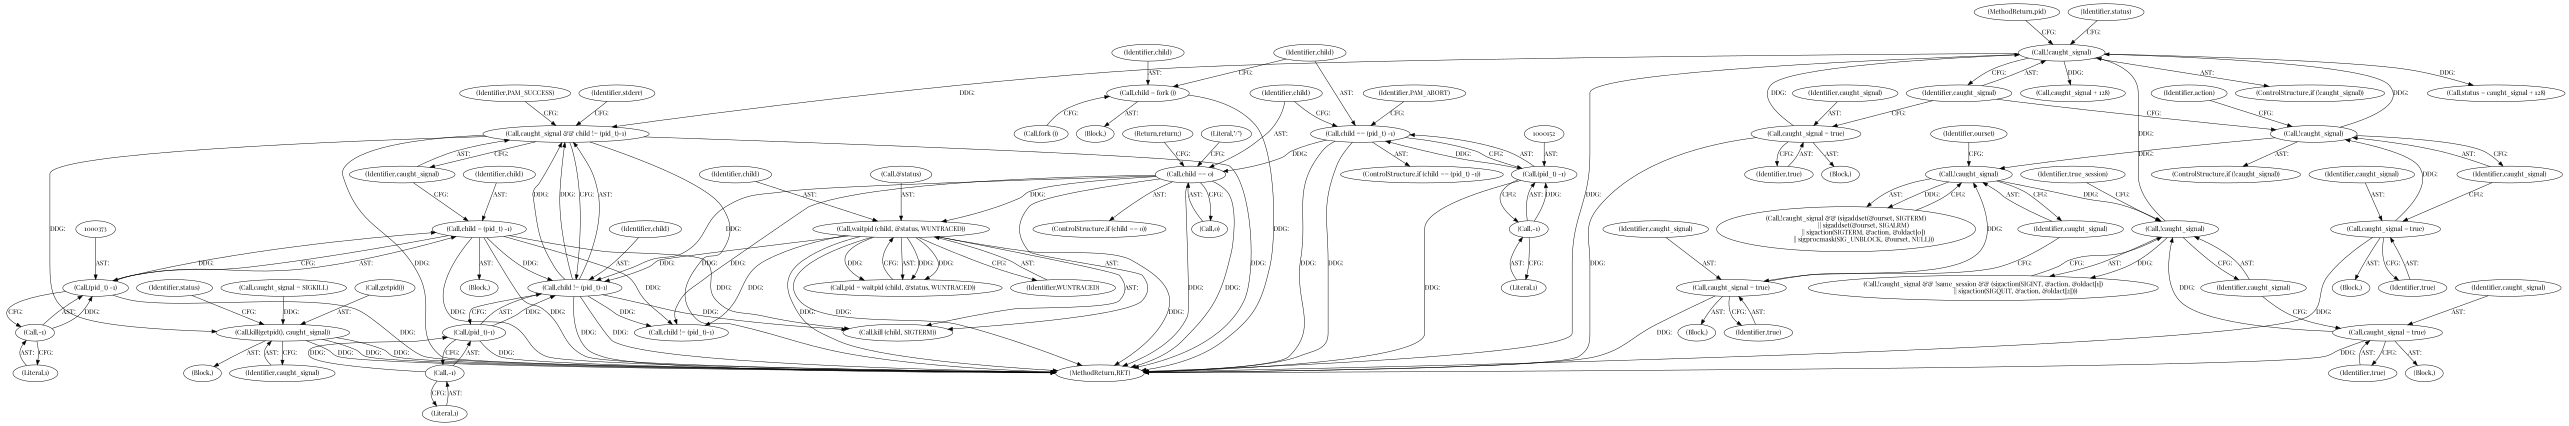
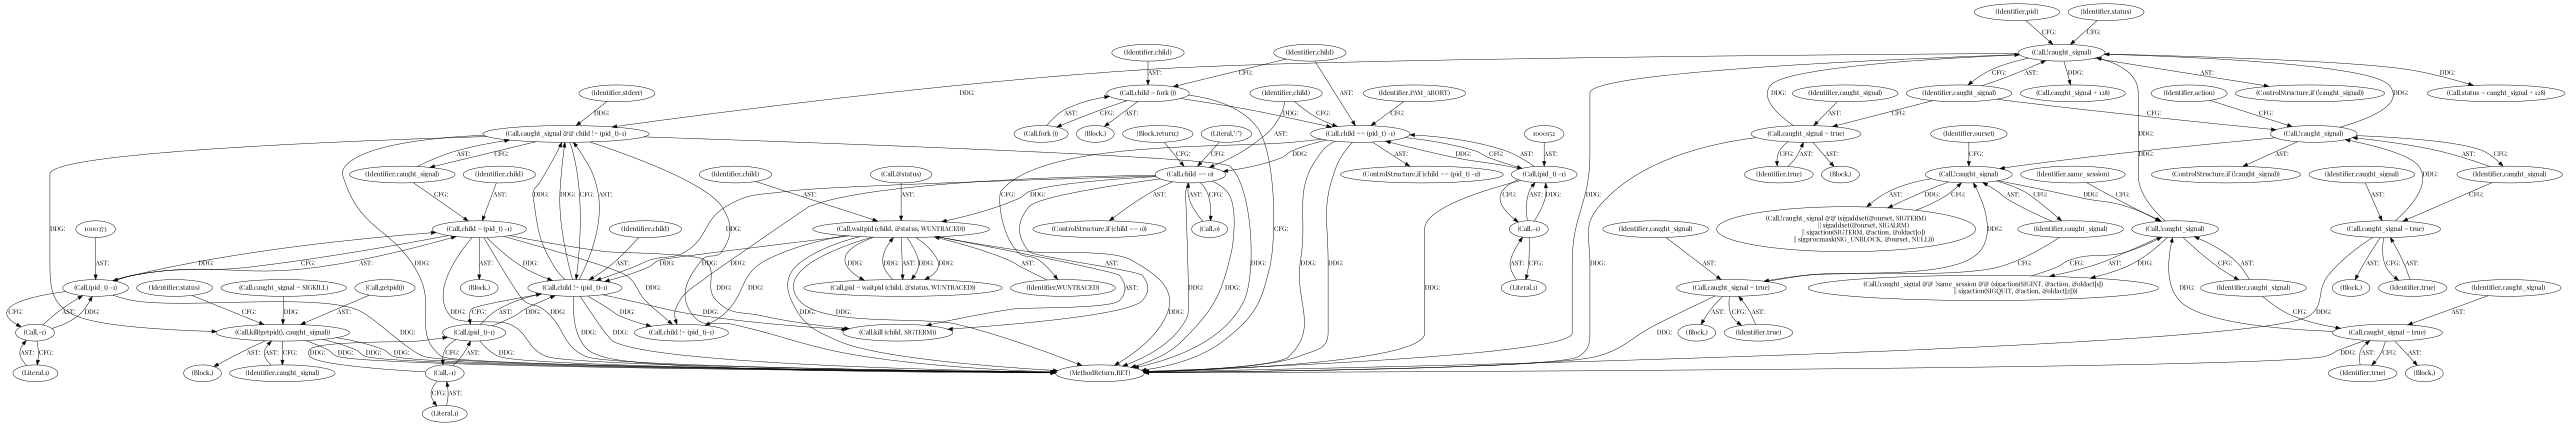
node "(MethodReturn,pid)": label "(MethodReturn,pid)" -> "(Identifier,pid)"
node "(Identifier,PAM_SUCCESS)": removed
edge "(Call,child = fork ())" -> "(Call,child == (pid_t) -1)": added, label "DDG:"
edge "(Call,child = fork ())" -> "(Call,fork ())": added, label "CFG:"
edge "(Identifier,stderr)" -> "(Call,caught_signal && child != (pid_t)-1)": label "CFG: " -> "DDG: "
edge "(Call,fork ())" -> "(Call,child = fork ())": label "CFG: " -> "AST: "
node "(Return,return;)": label "(Return,return;)" -> "(Block,return;)"
node "(Identifier,true_session)": label "(Identifier,true_session)" -> "(Identifier,same_session)"
edge "(Call,child = fork ())" -> "(MethodReturn,RET)": label "DDG: " -> "CFG: "
edge "(Call,waitpid (child, &status, WUNTRACED))" -> "(Identifier,WUNTRACED)": now "(Call,child == (pid_t) -1)" -> "(Identifier,WUNTRACED)"
edge "(Call,pid = waitpid (child, &status, WUNTRACED))" -> "(Call,waitpid (child, &status, WUNTRACED))": label "CFG: " -> "DDG: "
